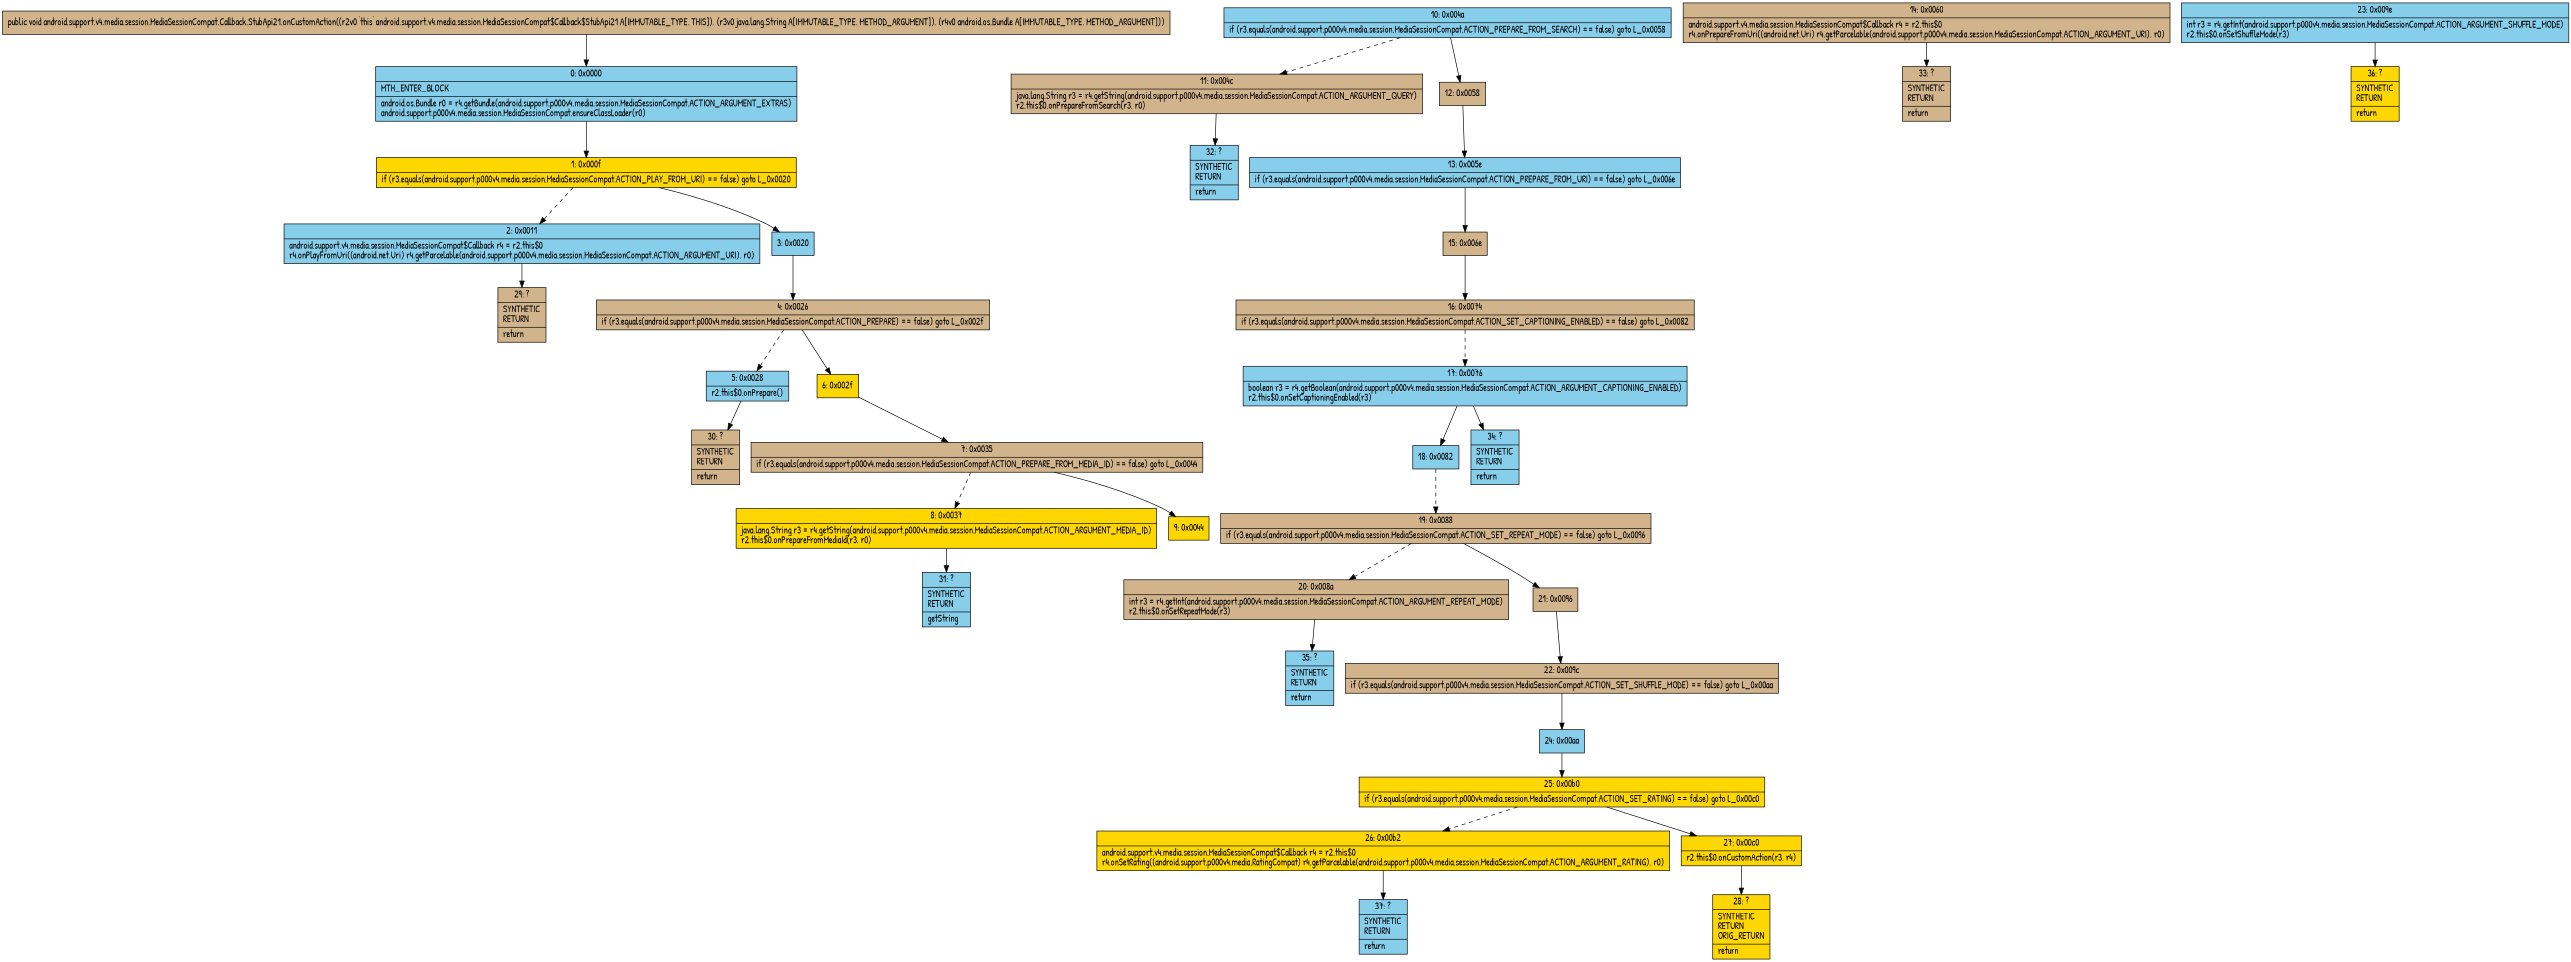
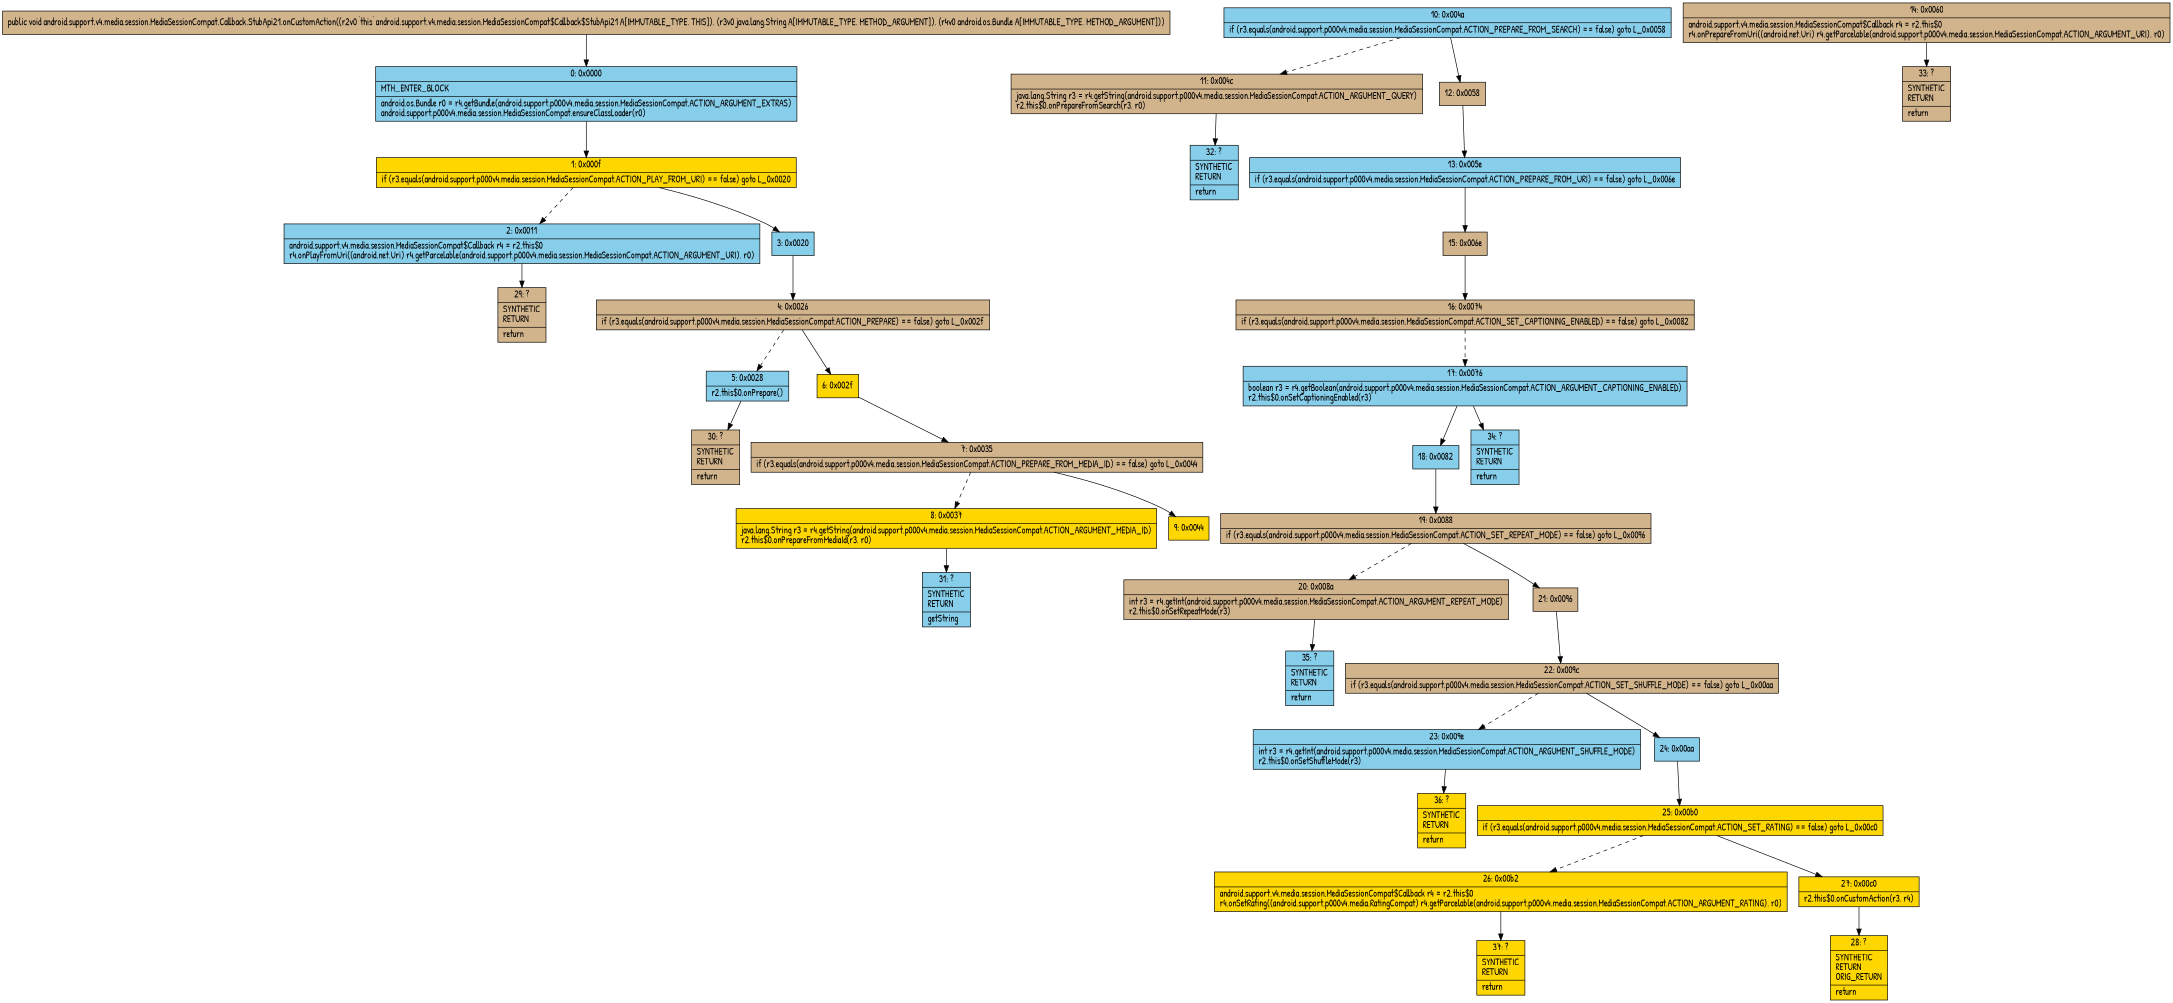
edge "18: 0x0082" -> "19: 0x0088": style dashed -> solid
edge "22: 0x009c" -> "23: 0x009e": added
node "37: ?": fillcolor skyblue -> gold
